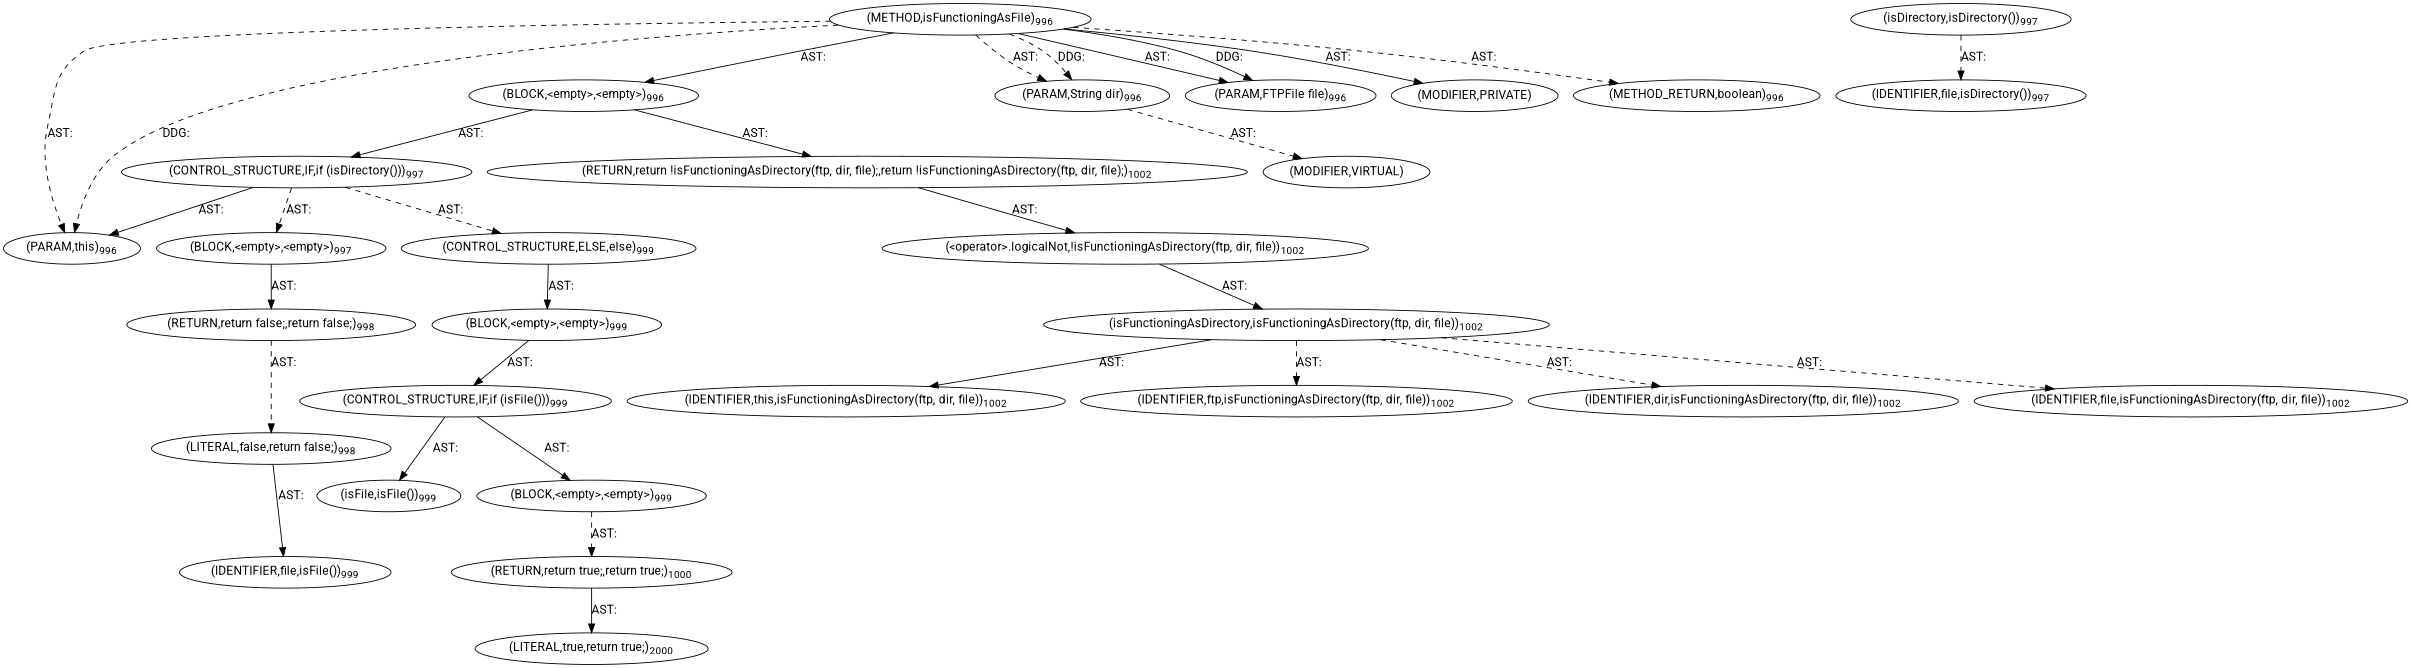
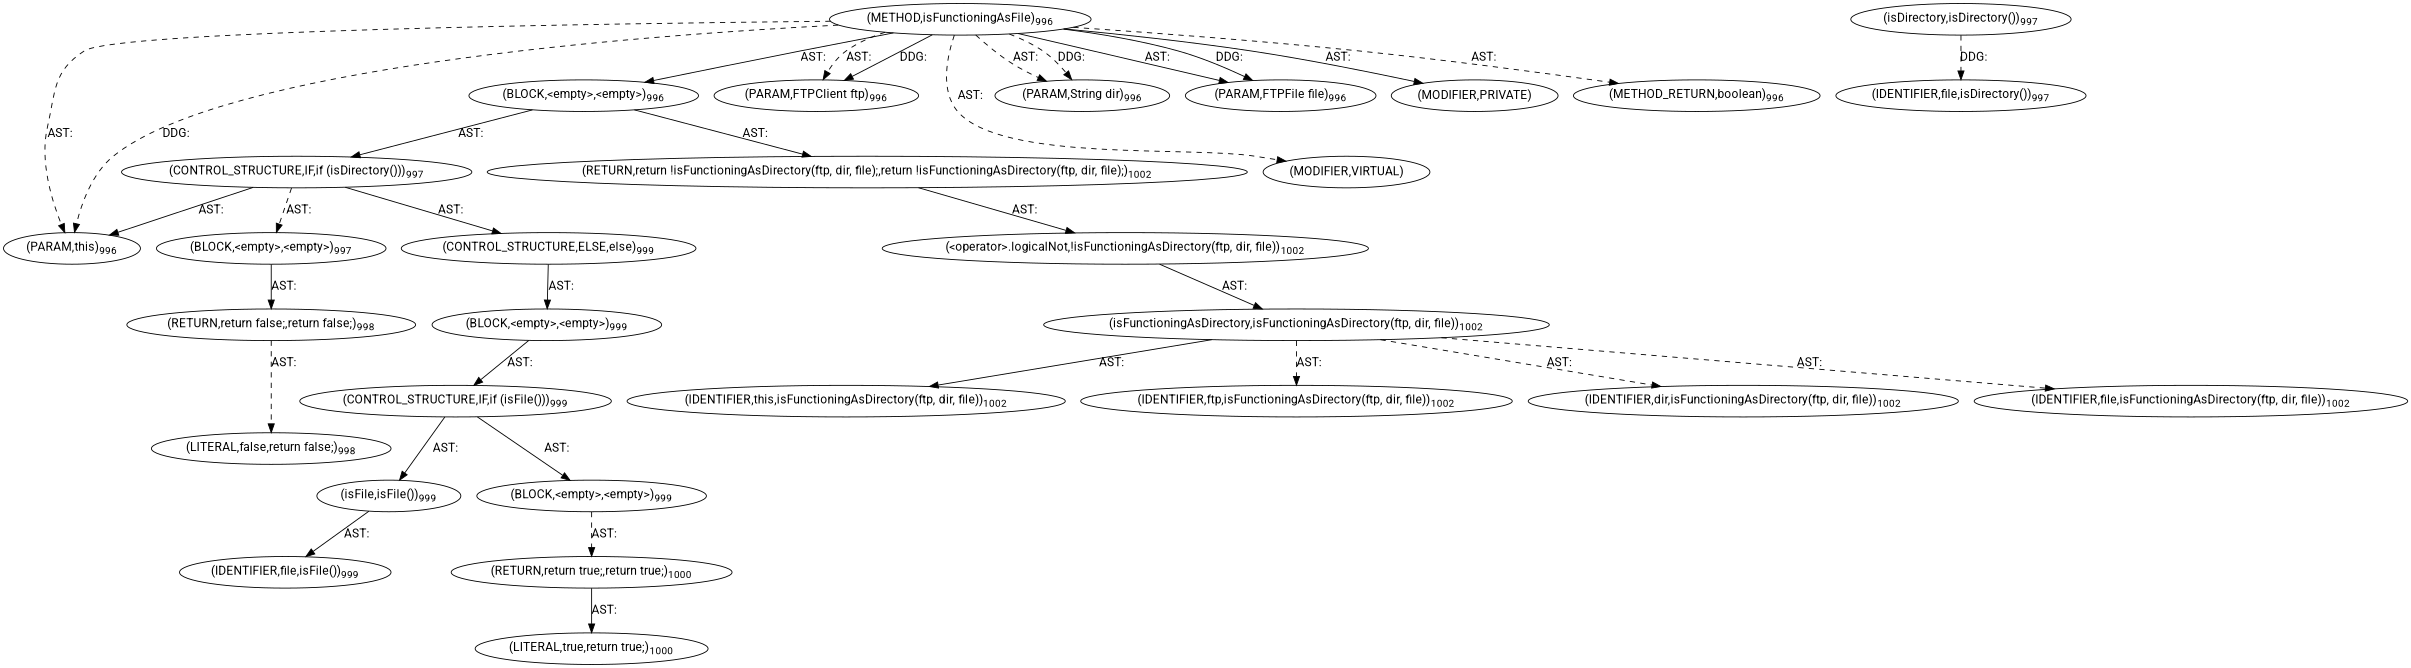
edge "(isDirectory,isDirectory())" -> "(IDENTIFIER,file,isDirectory())": label "AST: " -> "DDG: "
node "(PARAM,FTPClient ftp)": added
edge "(PARAM,String dir)" -> "(MODIFIER,VIRTUAL)": now "(METHOD,isFunctioningAsFile)" -> "(MODIFIER,VIRTUAL)"
edge "(CONTROL_STRUCTURE,IF,if (isDirectory()))" -> "(CONTROL_STRUCTURE,ELSE,else)": style dashed -> solid
edge "(LITERAL,false,return false;)" -> "(IDENTIFIER,file,isFile())": now "(isFile,isFile())" -> "(IDENTIFIER,file,isFile())"
node "(LITERAL,true,return true;)": text "2000" -> "1000"
